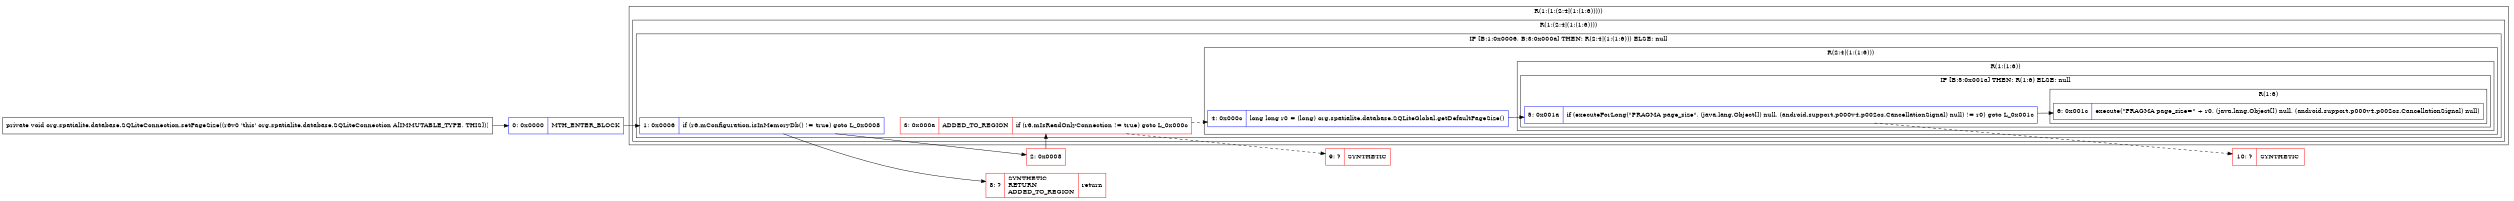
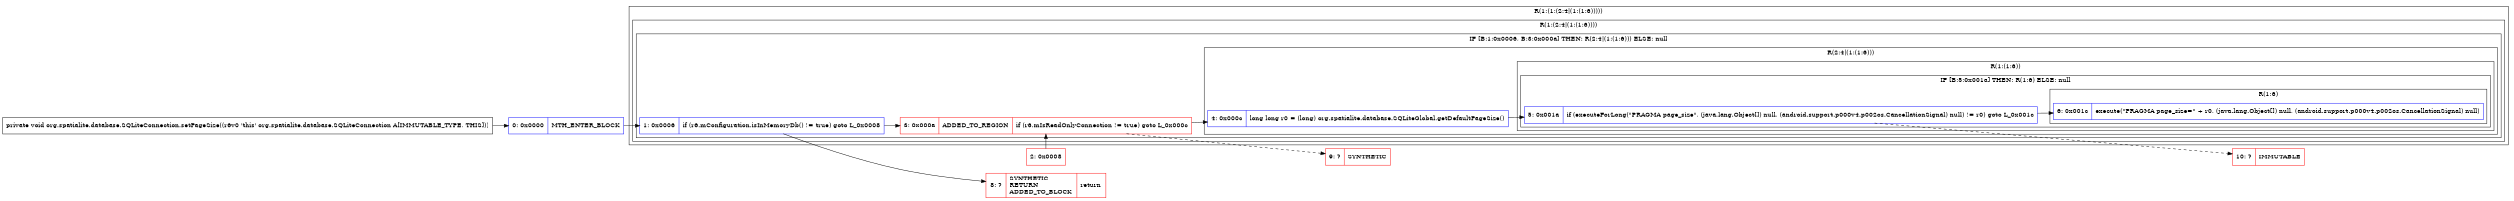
edge "3: 0x000a" -> "4: 0x000c": style dashed -> solid
edge "1: 0x0006" -> "2: 0x0008": now "1: 0x0006" -> "3: 0x000a"
node "10: ?": text "SYNTHETIC" -> "IMMUTABLE"
node "8: ?": text "ADDED_TO_REGION" -> "ADDED_TO_BLOCK"
